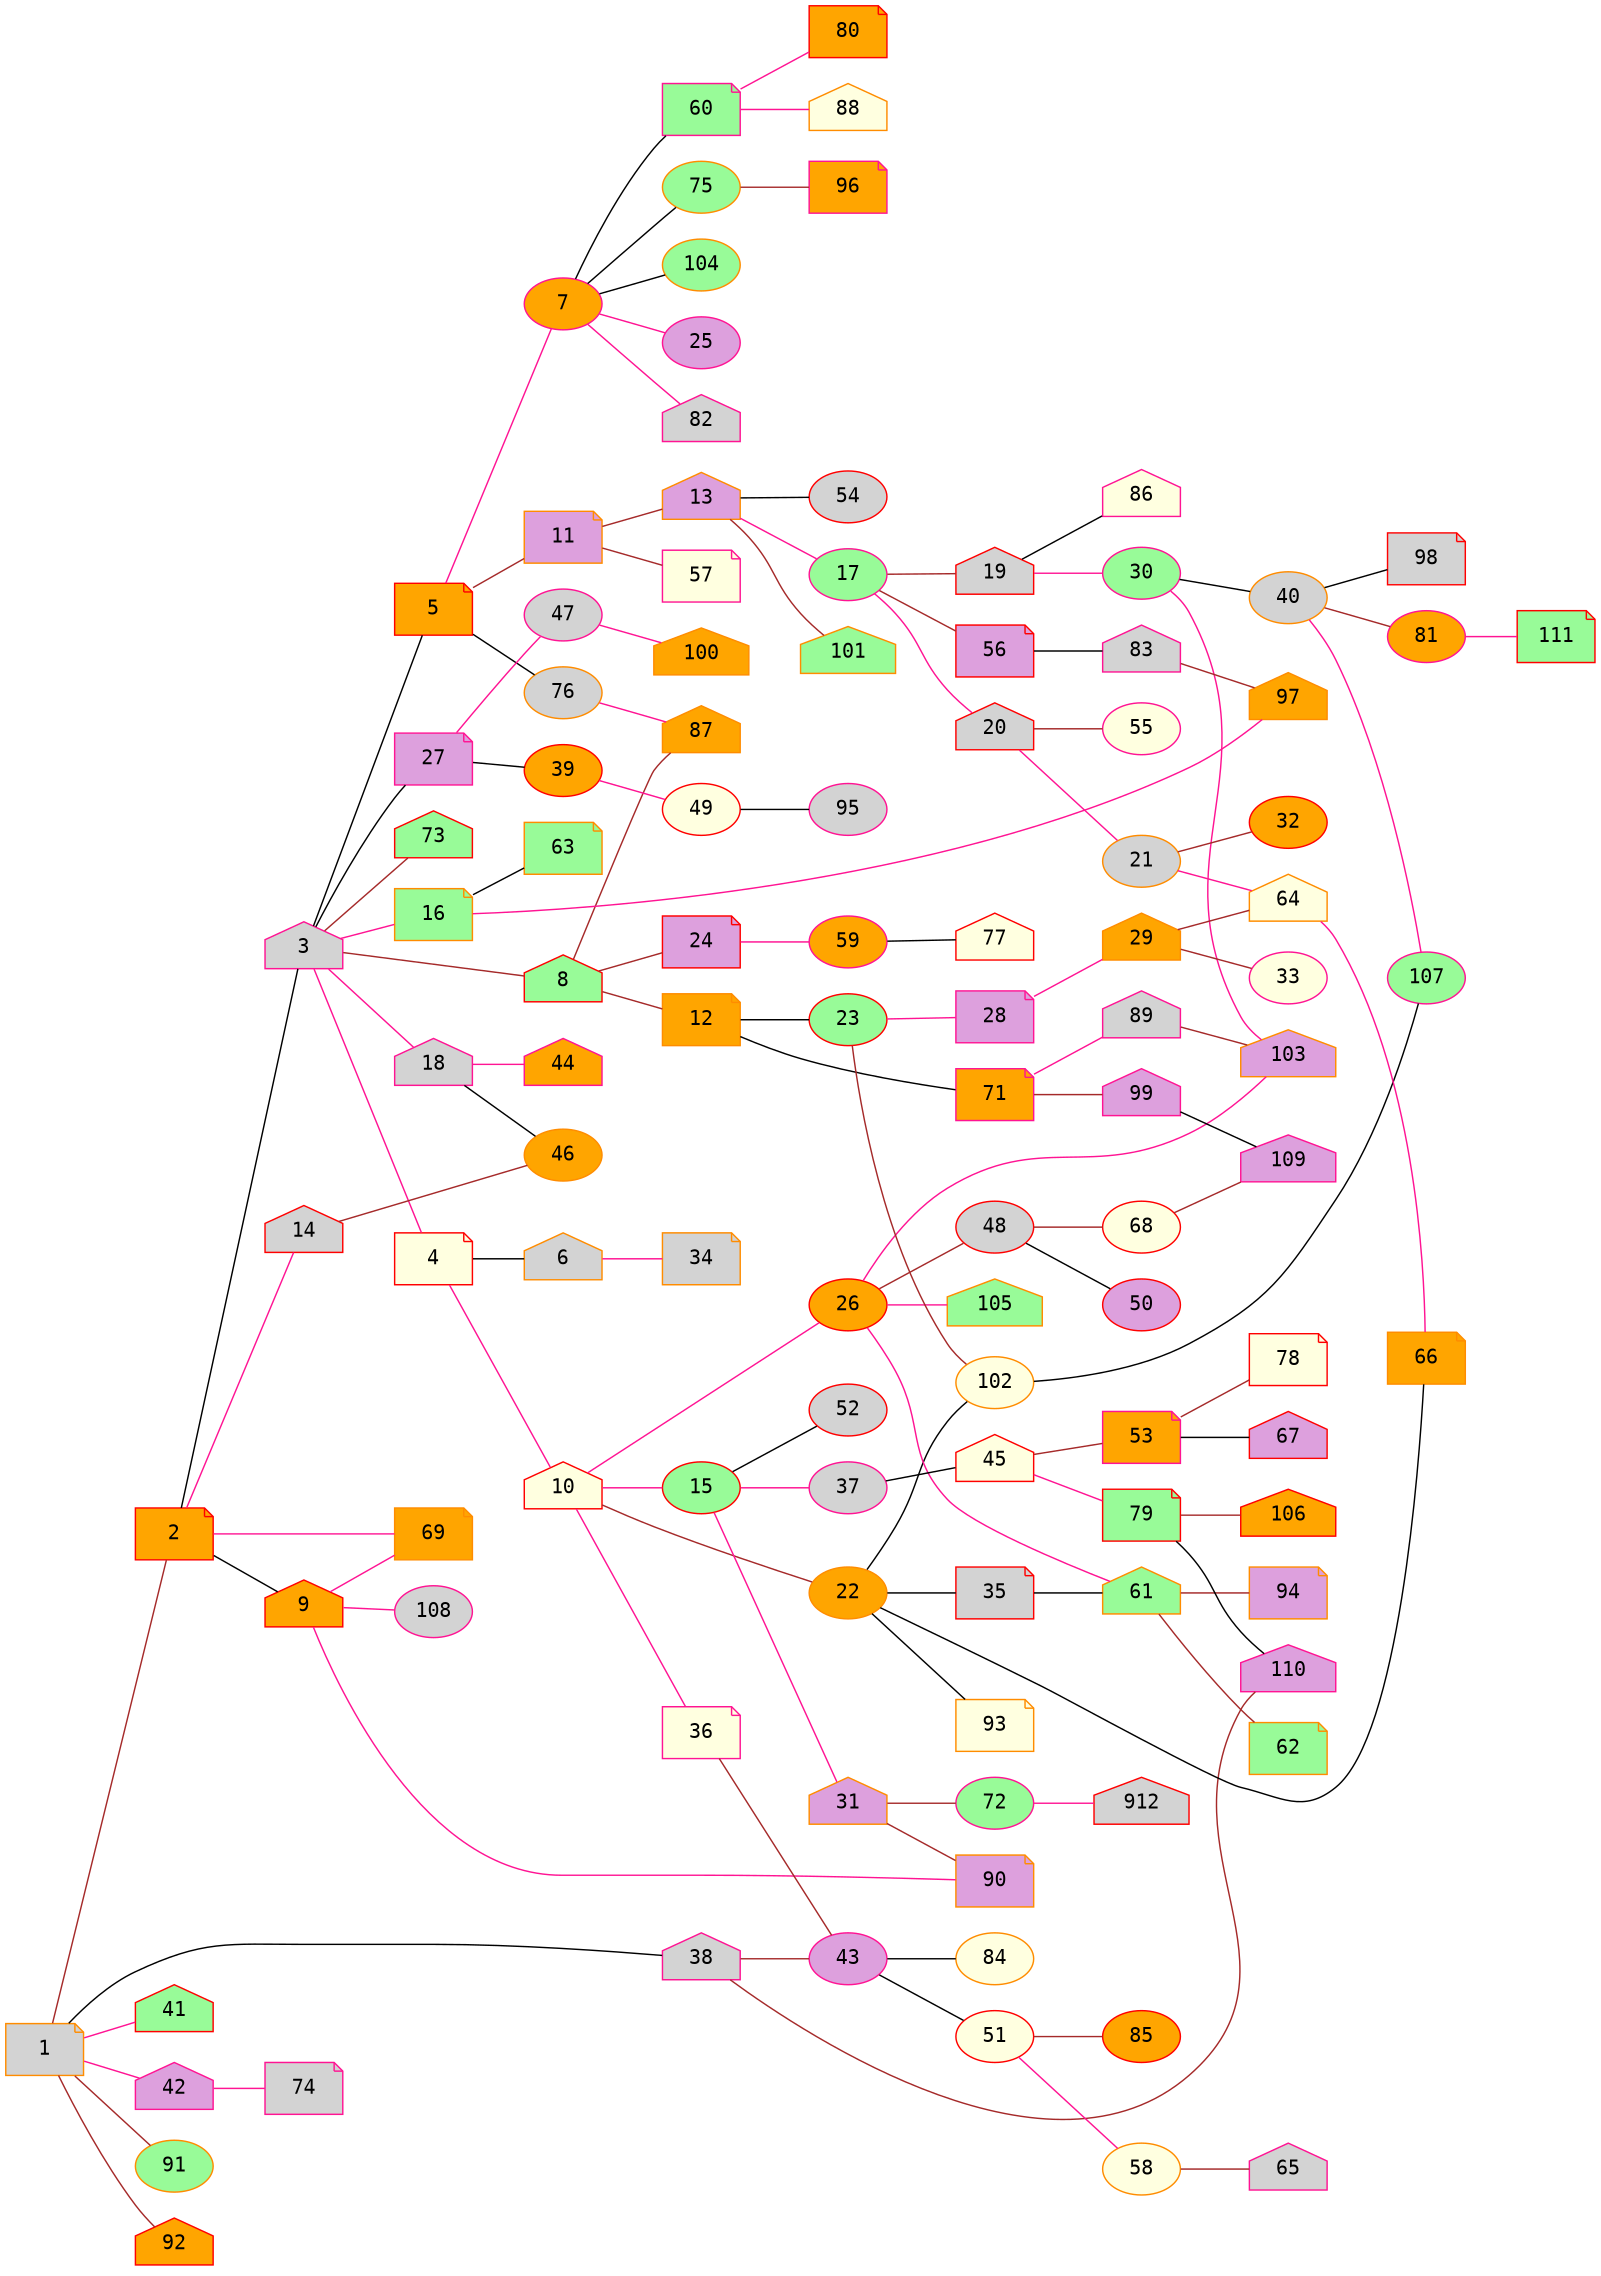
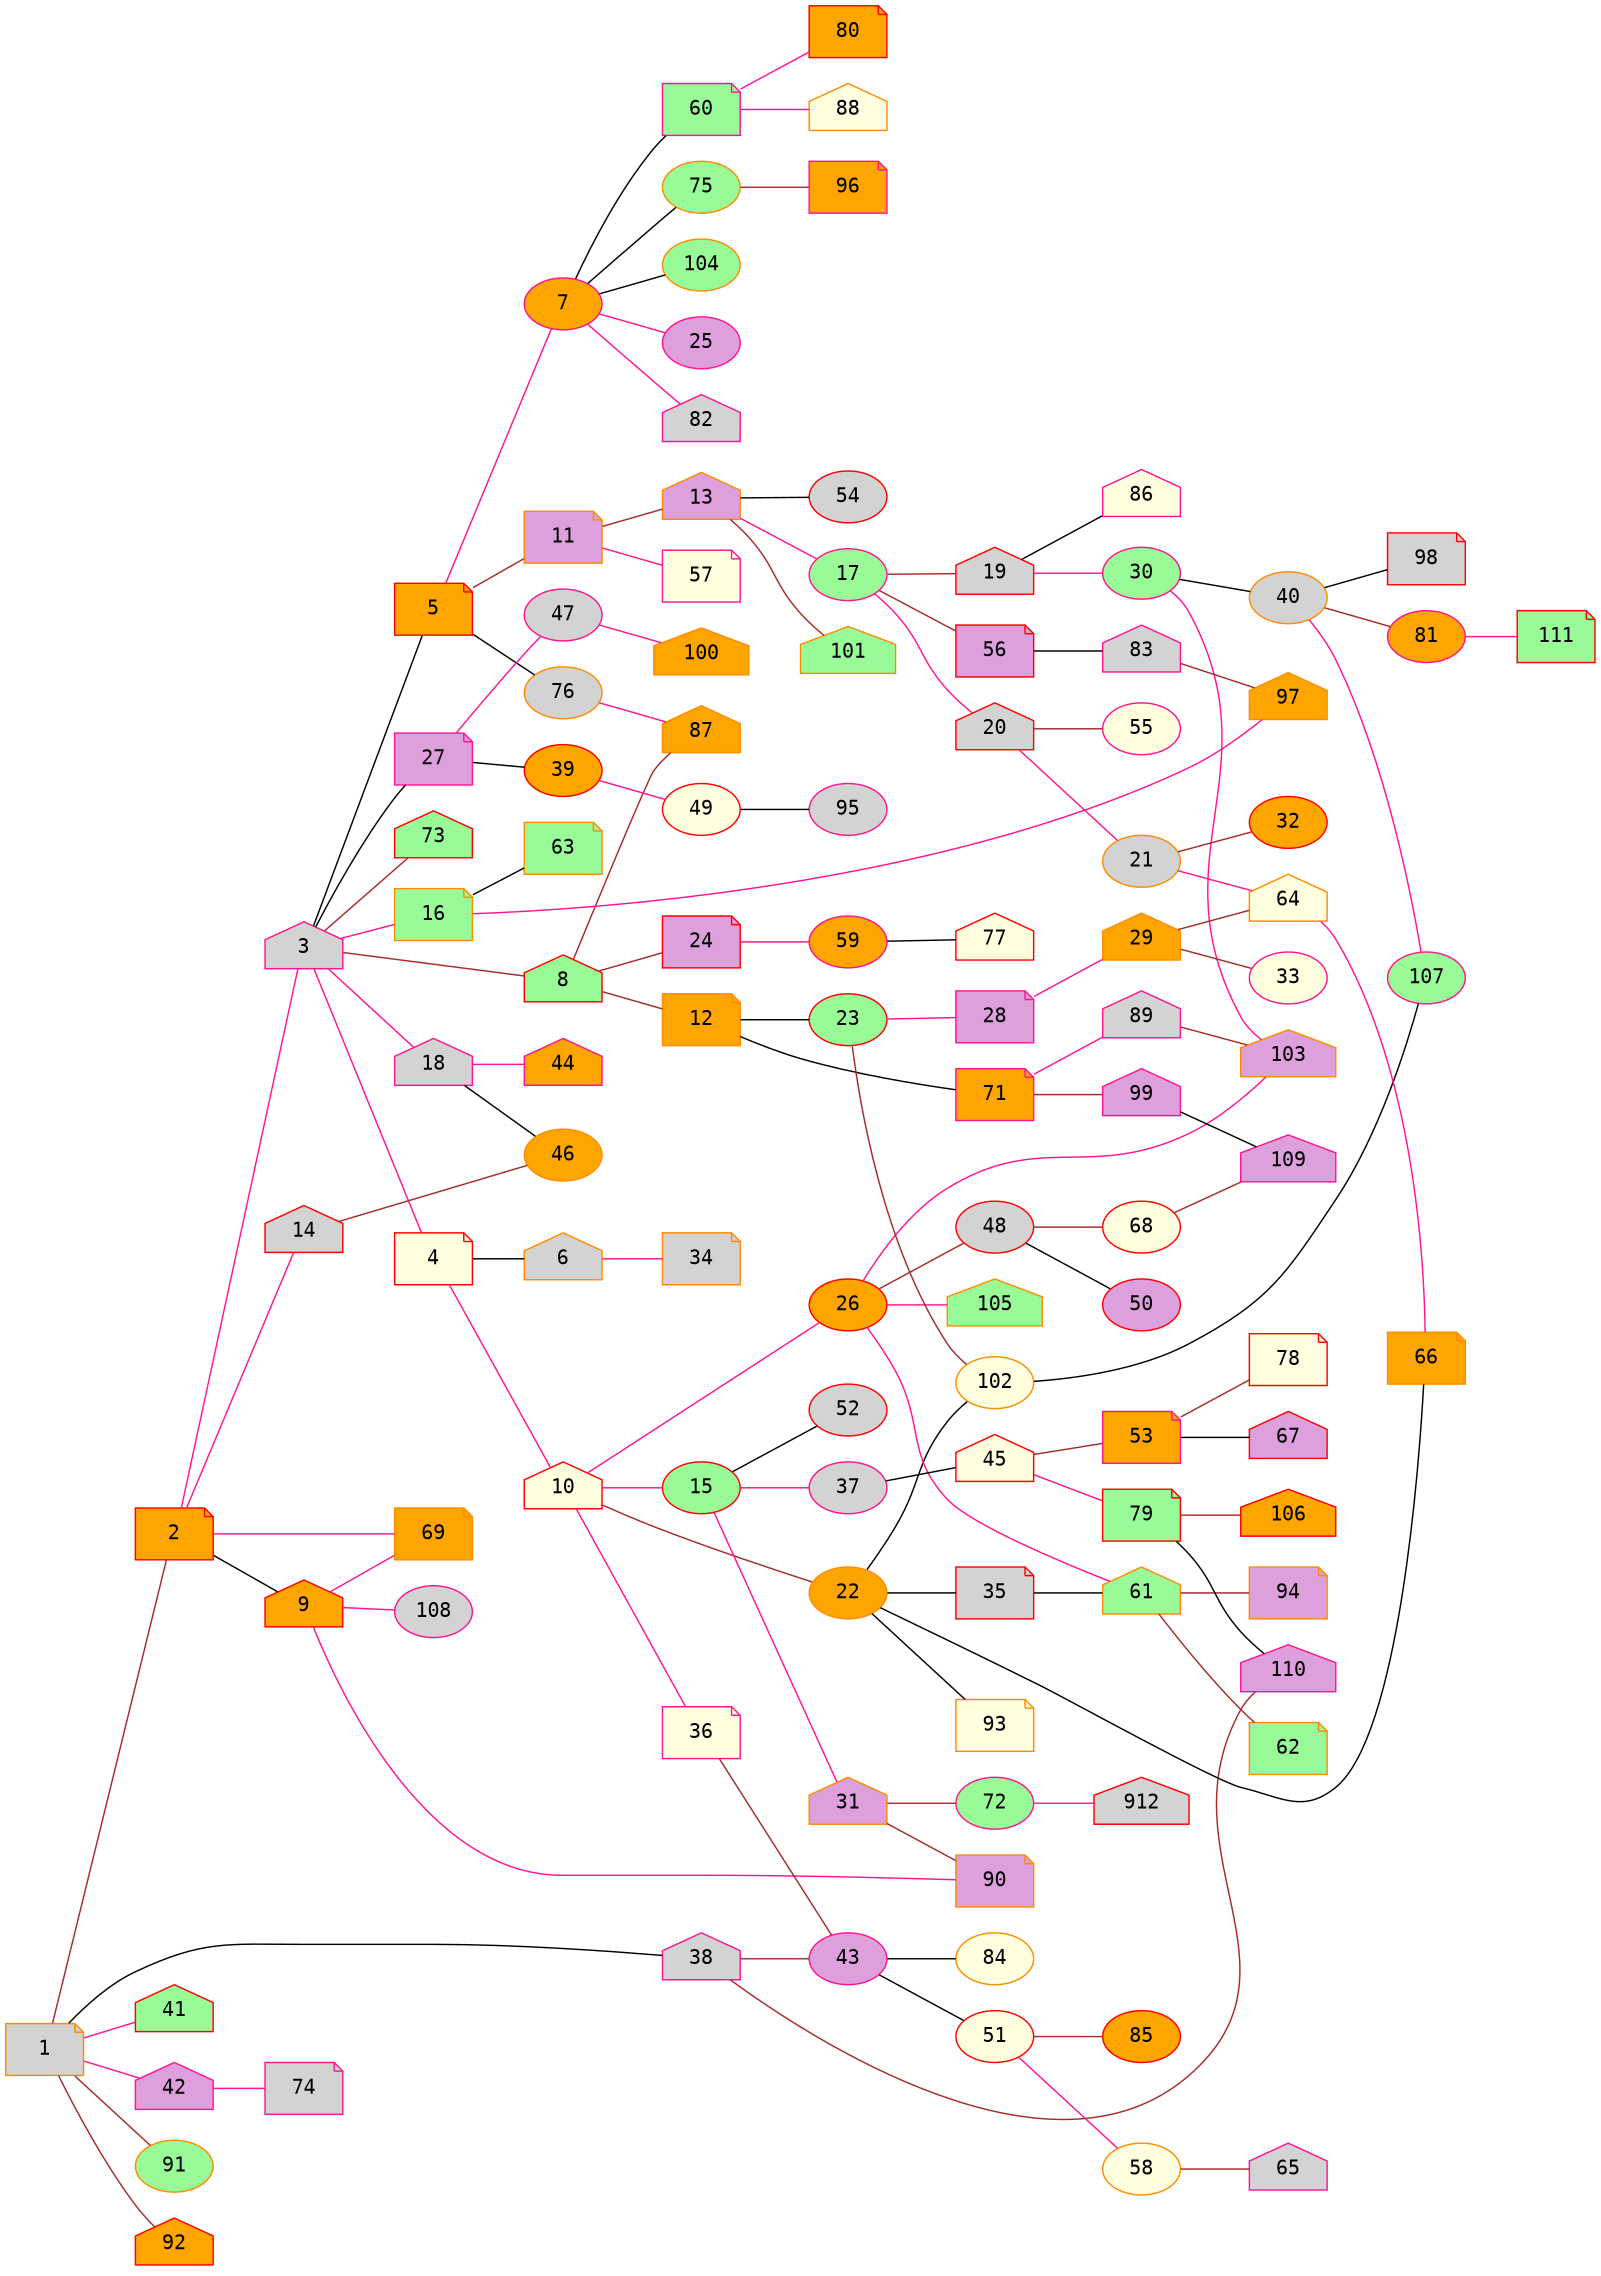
edge "11" -- "57": color brown -> deeppink
edge "3" -- "2": color black -> deeppink
